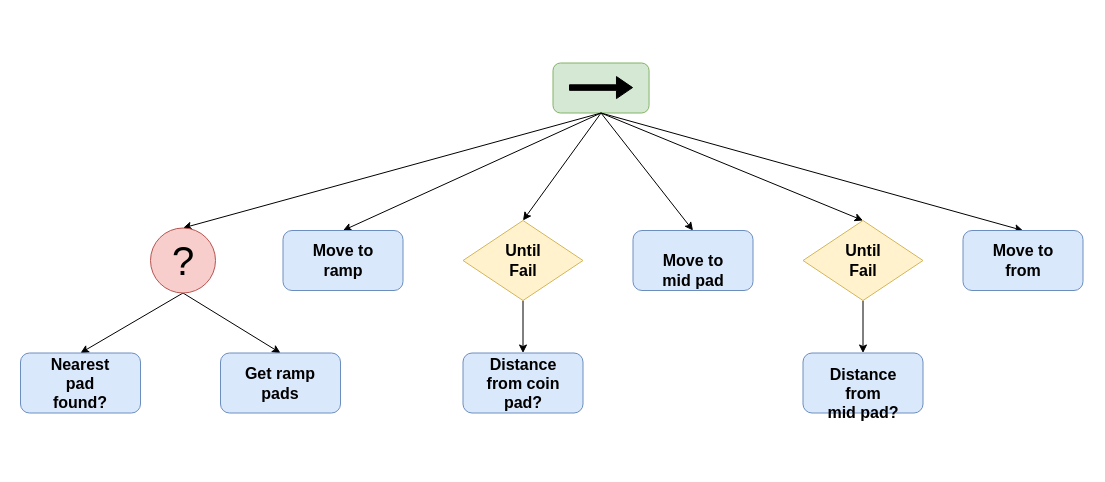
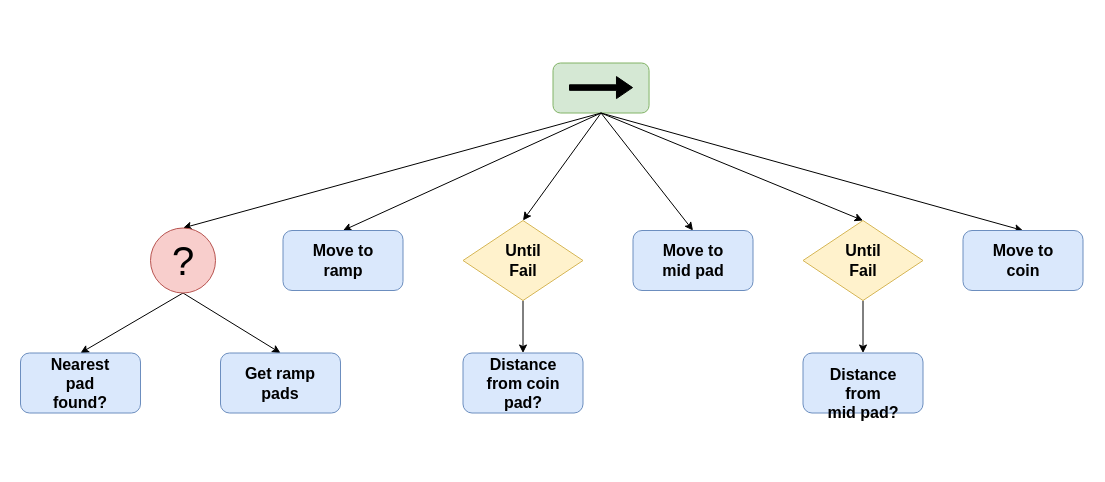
node "Move to from": label "Move to from" -> "Move to coin"
node "Move to mid pad": moved (693, 271) -> (693, 261)
